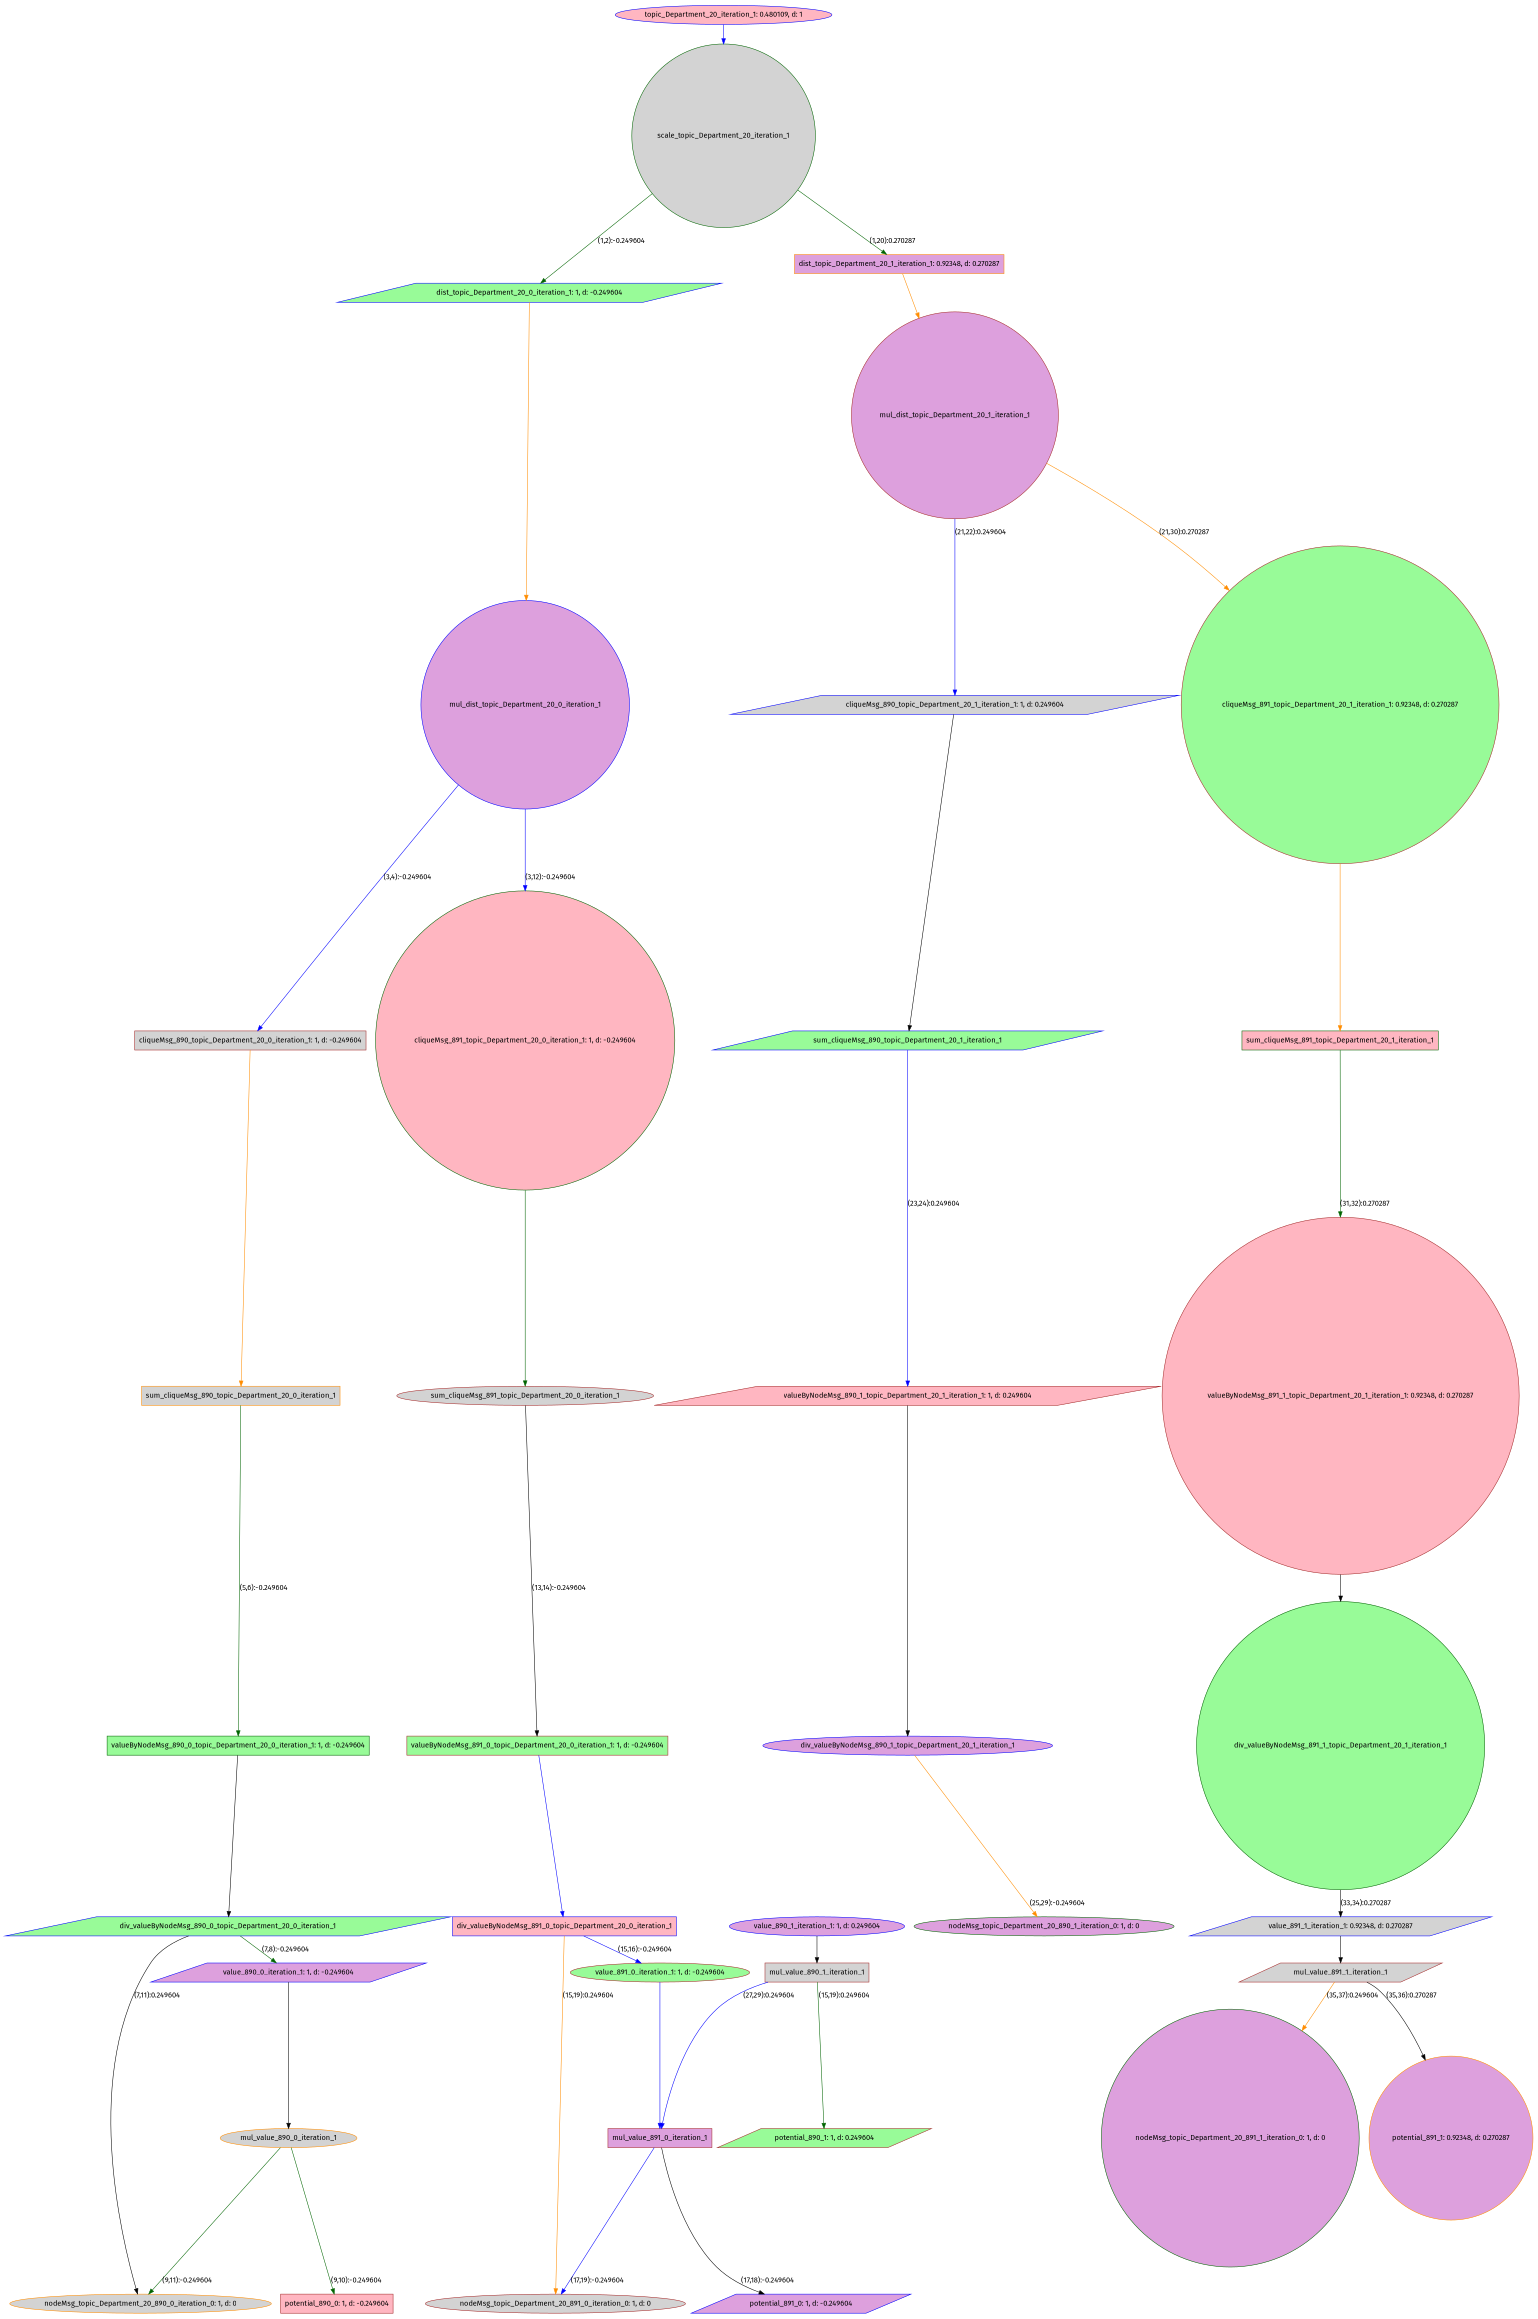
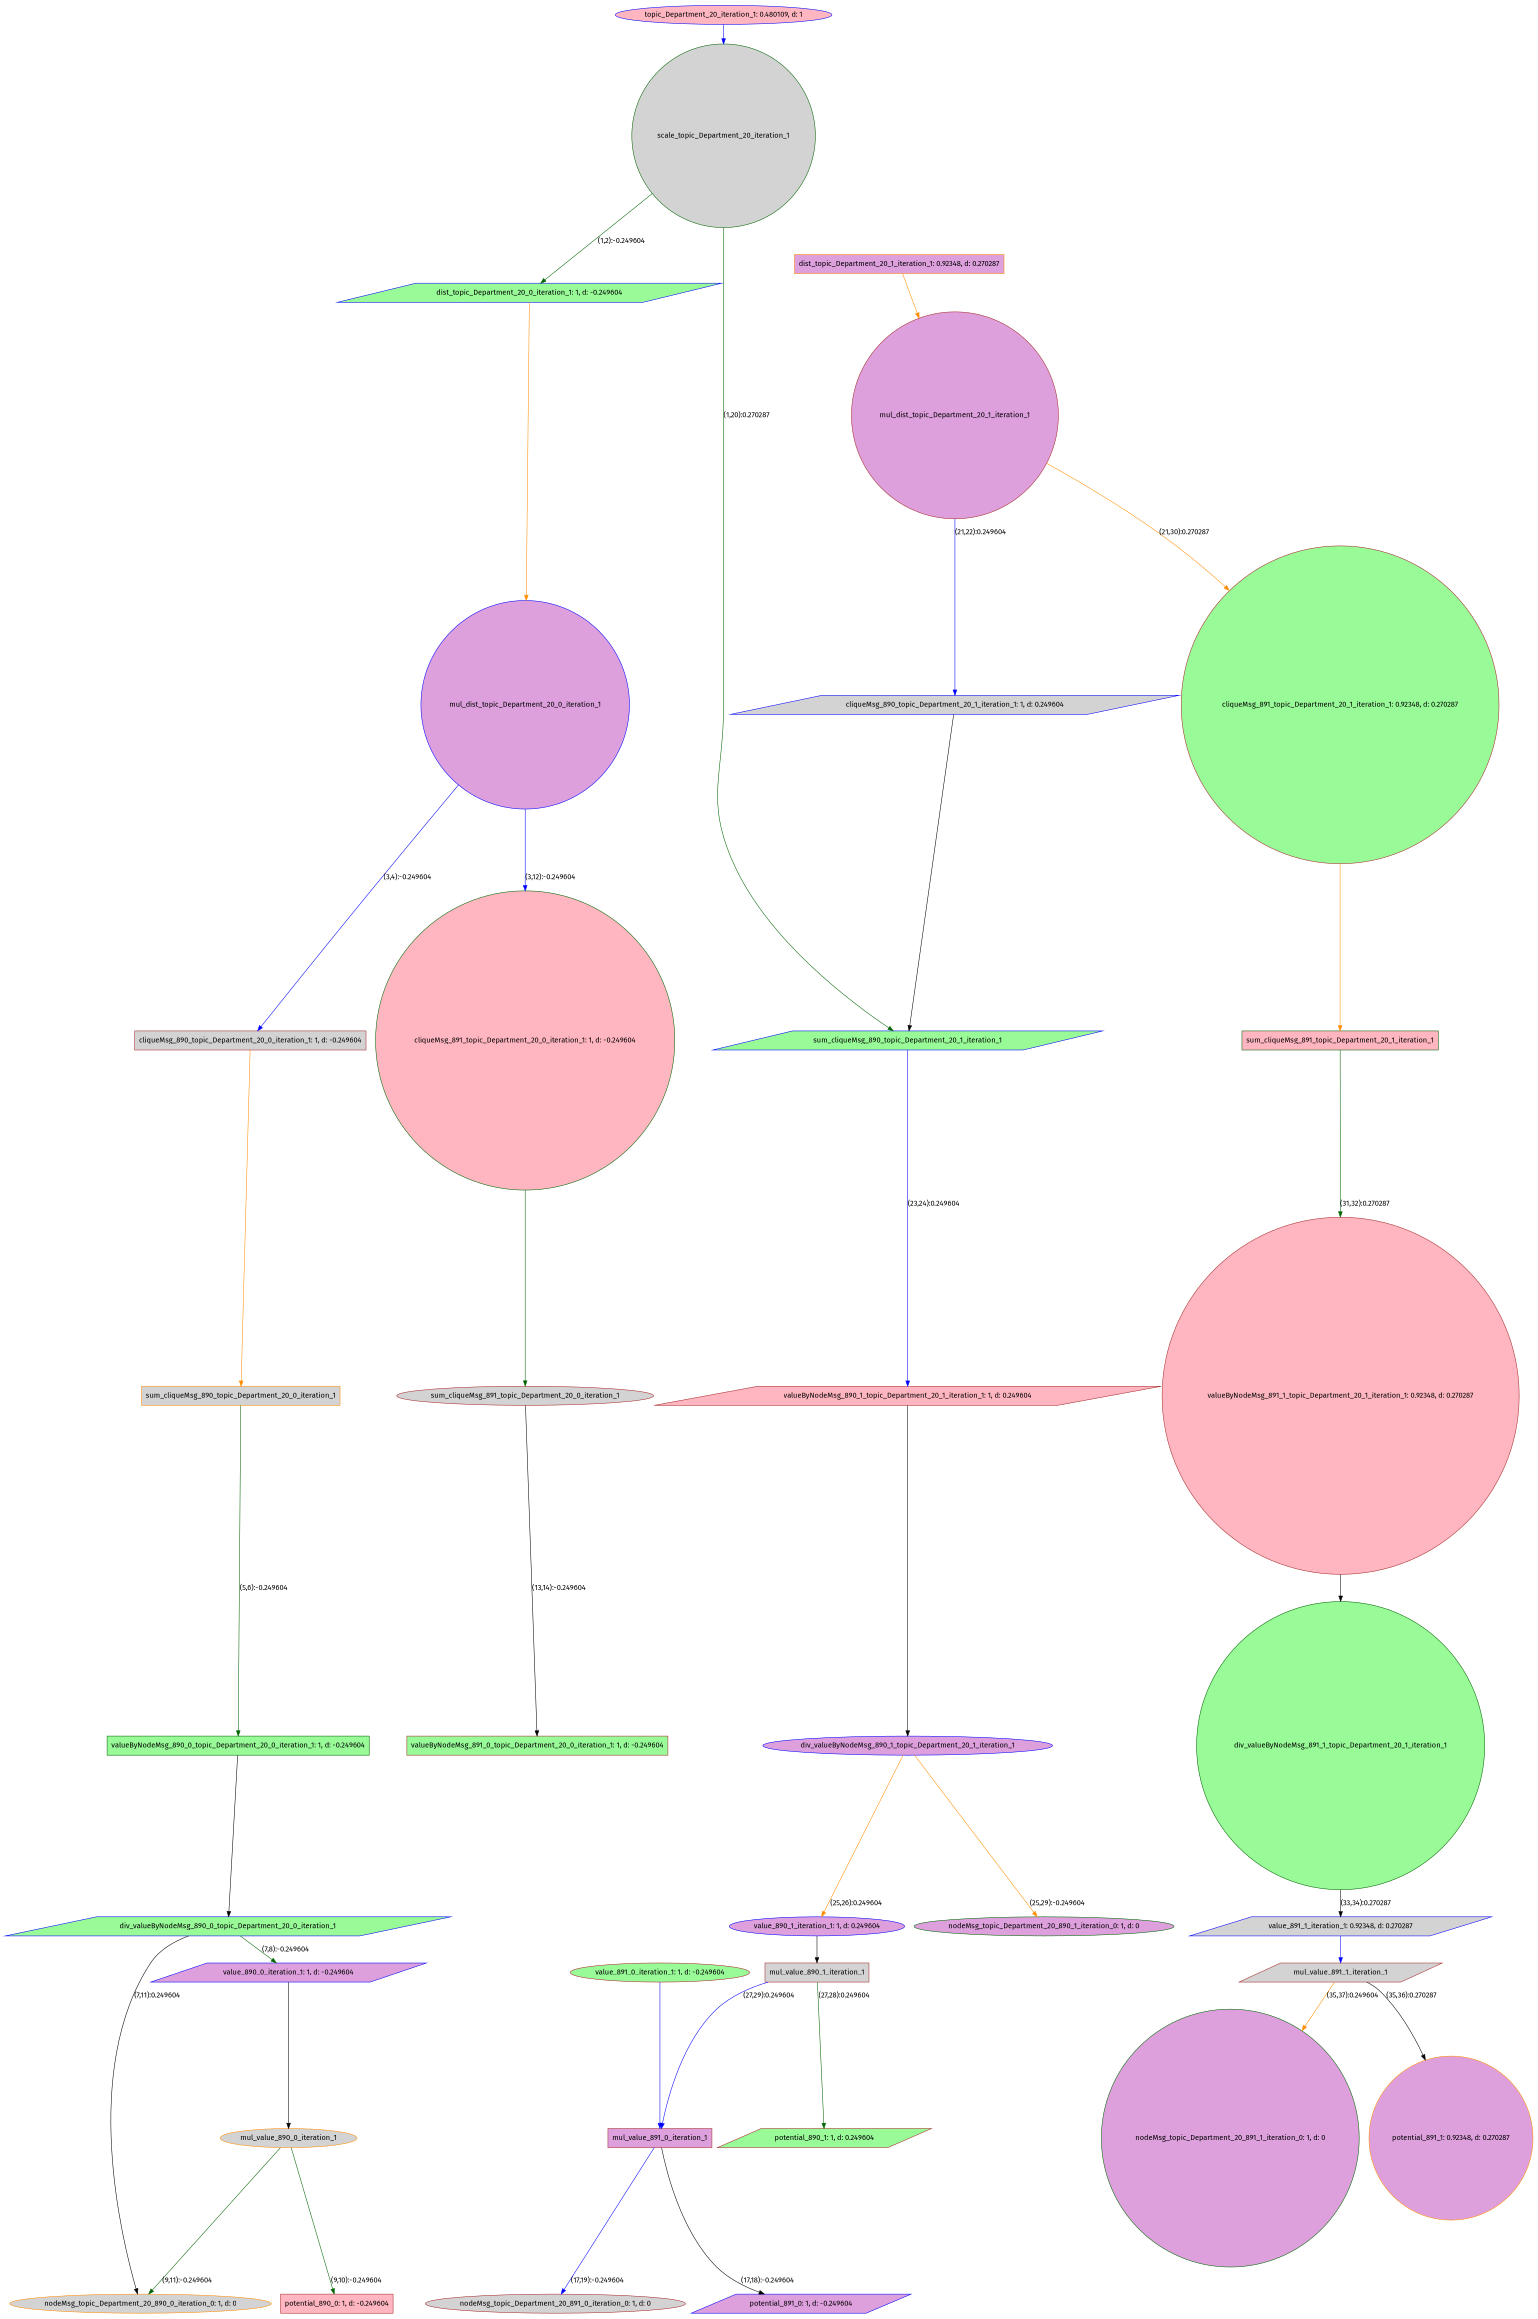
edge "scale_topic_Department_20_iteration_1" -> "dist_topic_Department_20_1_iteration_1: 0.92348, d: 0.270287": now "scale_topic_Department_20_iteration_1" -> "sum_cliqueMsg_890_topic_Department_20_1_iteration_1"
edge "div_valueByNodeMsg_890_1_topic_Department_20_1_iteration_1" -> "value_890_1_iteration_1: 1, d: 0.249604": added, label "(25,26):0.249604"
node "div_valueByNodeMsg_891_0_topic_Department_20_0_iteration_1": removed
edge "value_891_1_iteration_1: 0.92348, d: 0.270287" -> "mul_value_891_1_iteration_1": color black -> blue
edge "mul_value_890_1_iteration_1" -> "potential_890_1: 1, d: 0.249604": label "(15,19):0.249604" -> "(27,28):0.249604"
